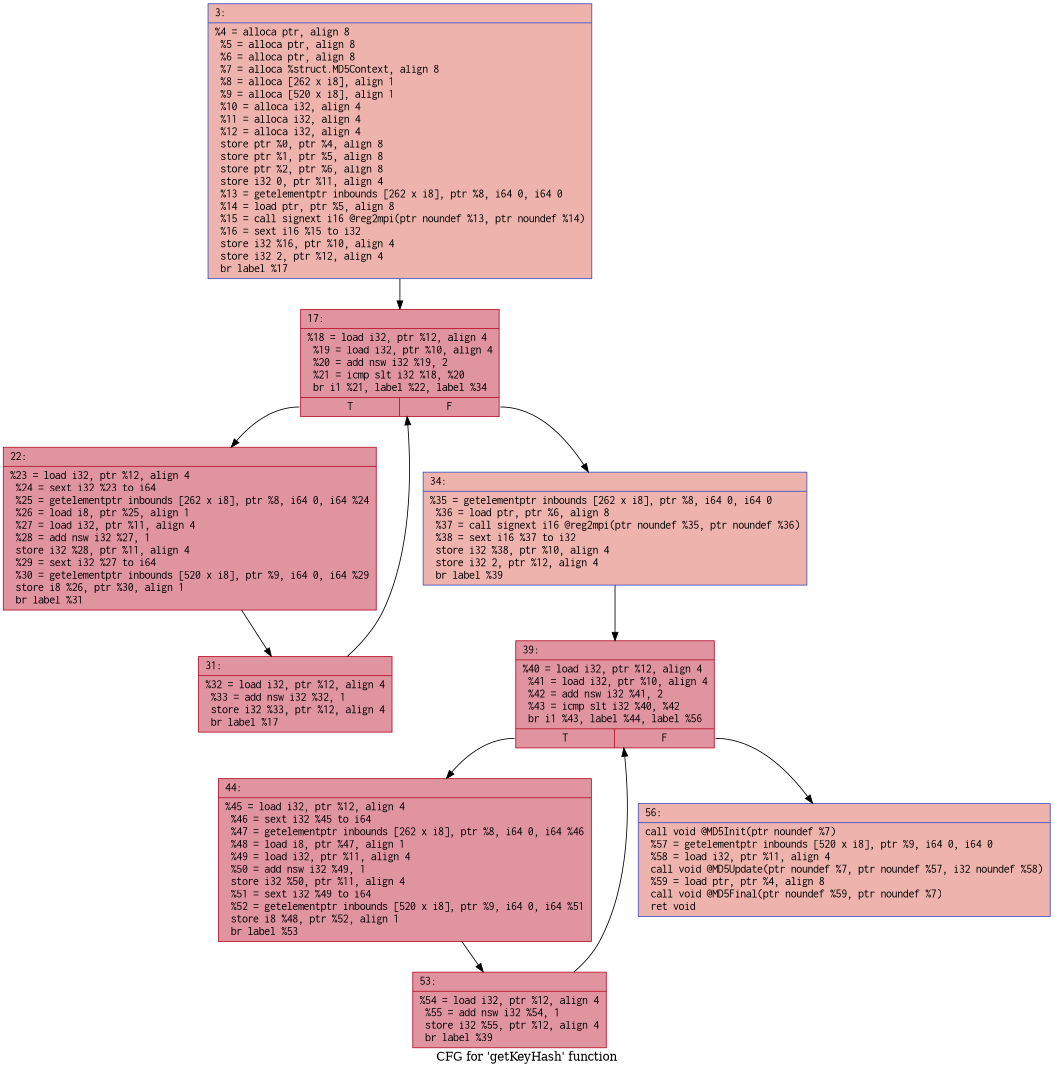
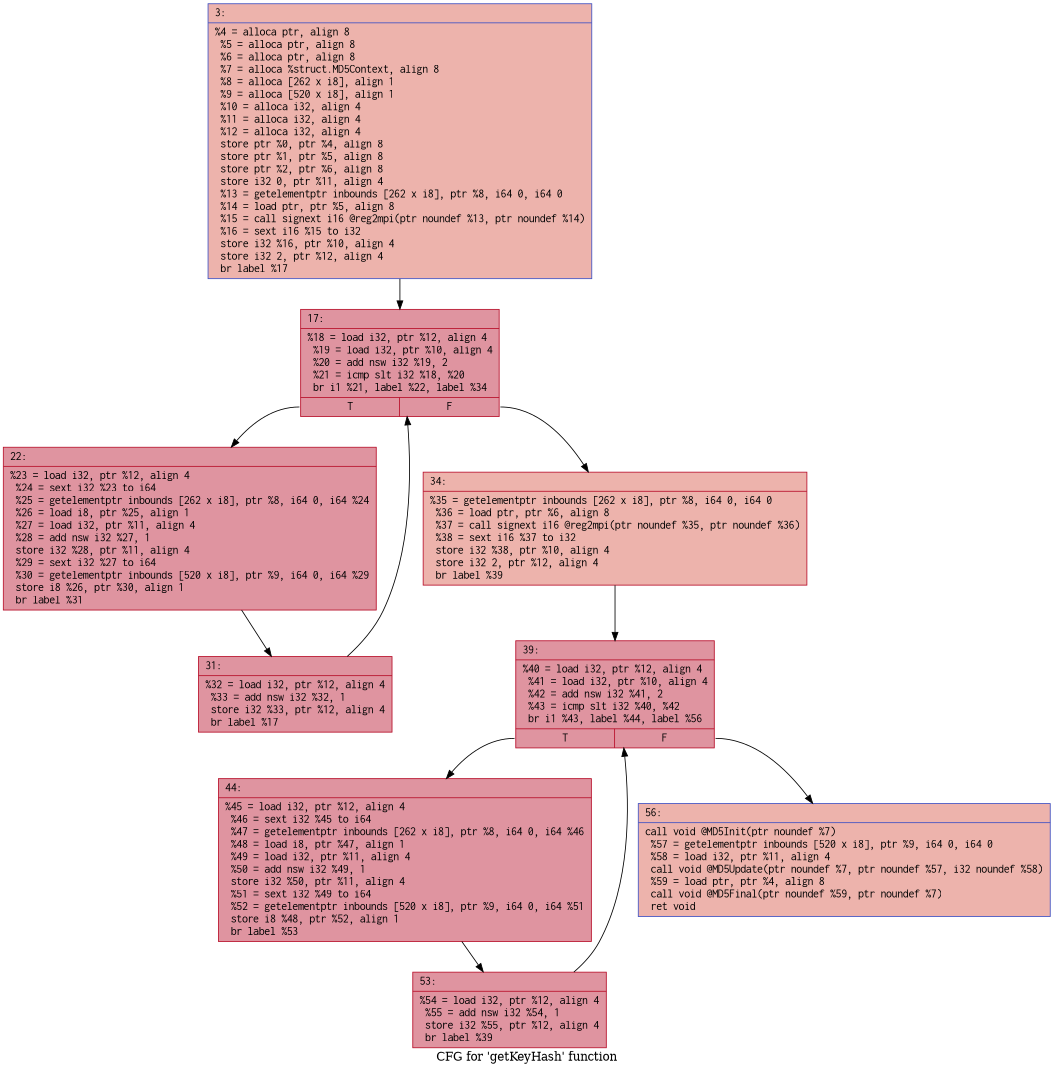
node "34:": color #3d50c3ff -> #b70d28ff
